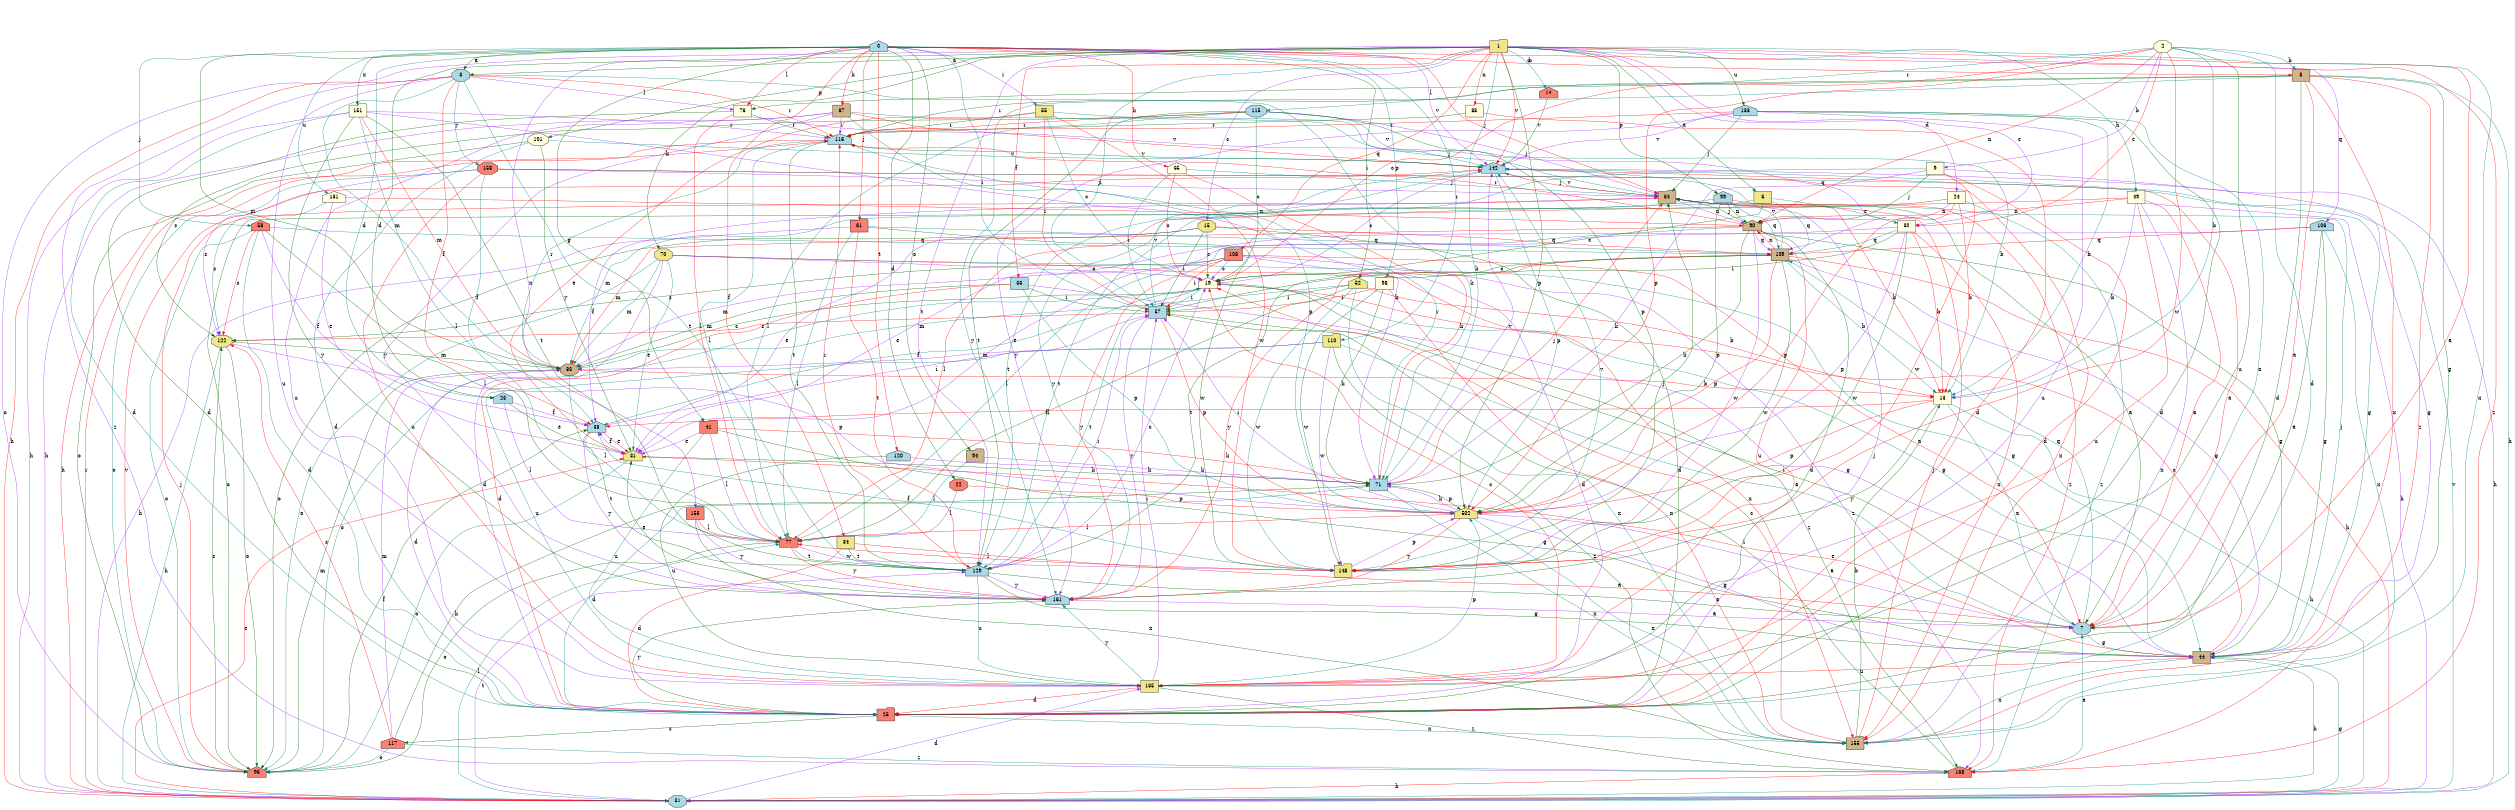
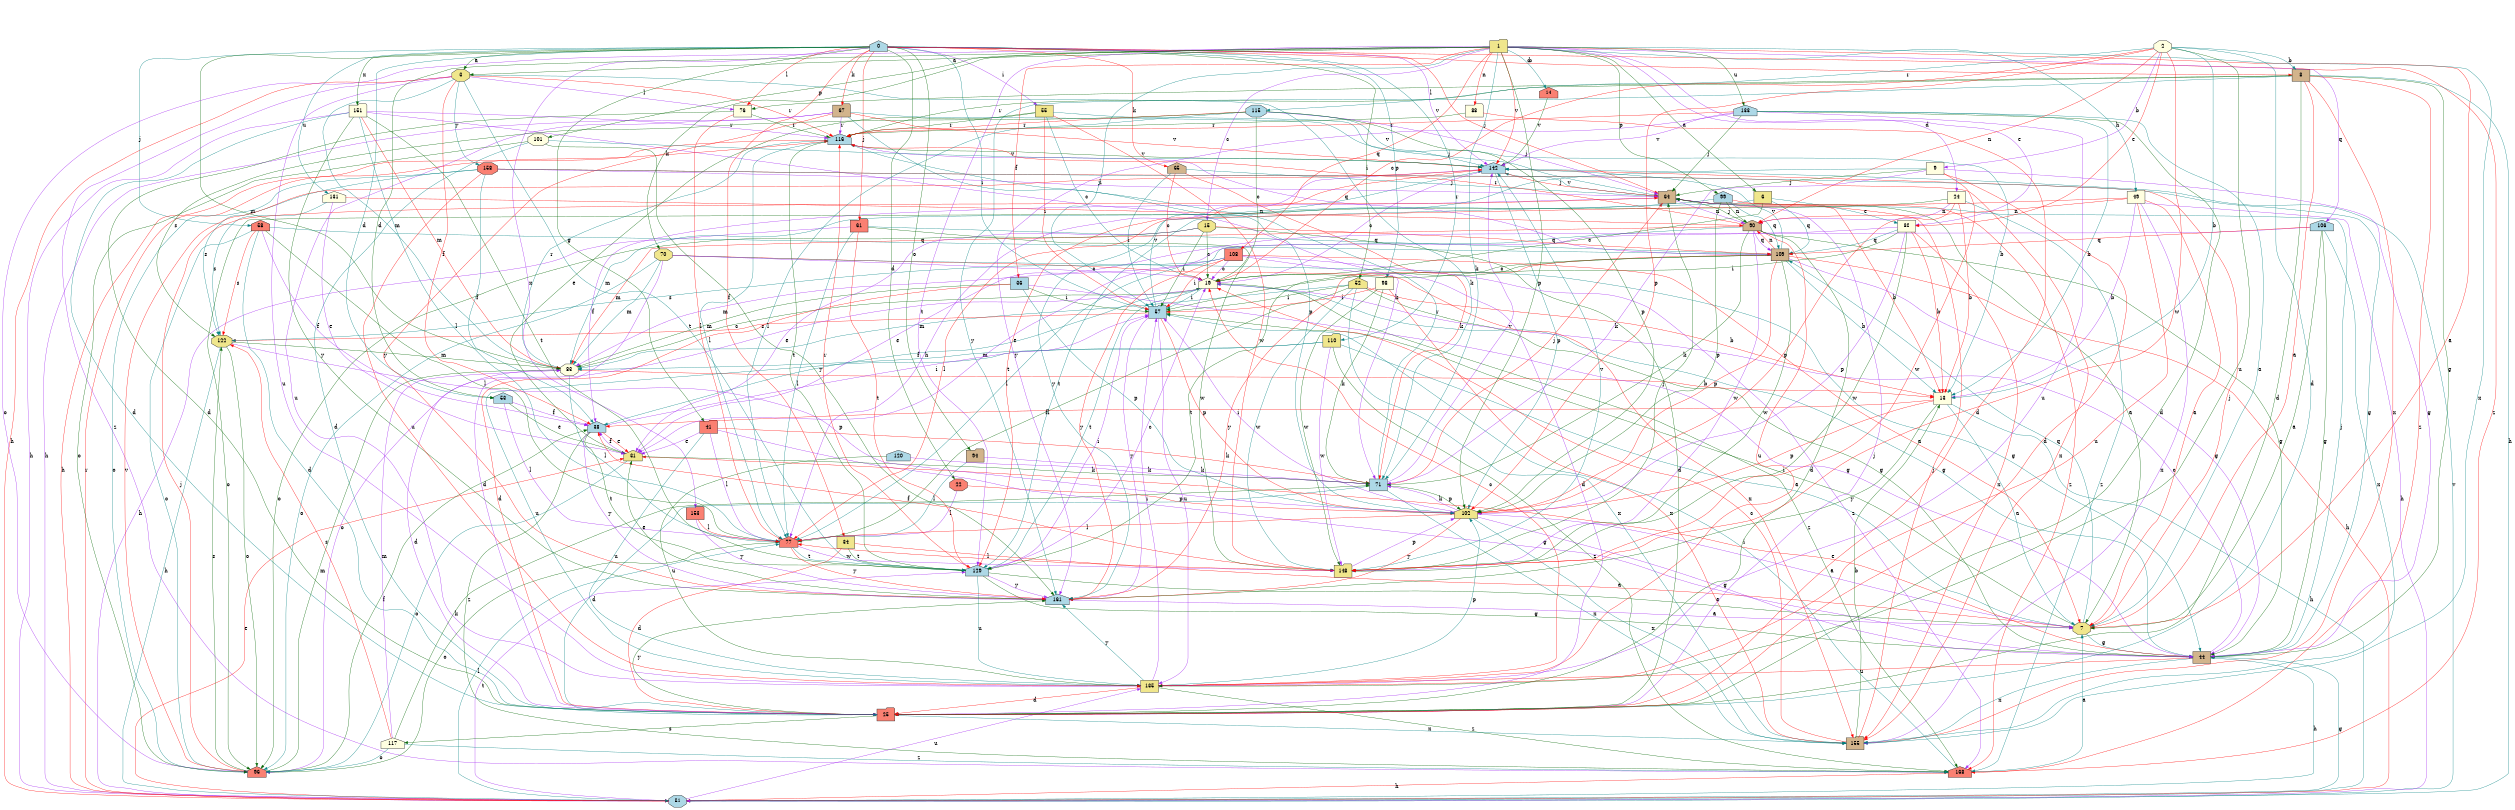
node "3": fillcolor lightblue -> khaki
edge "76" -> "109": now "116" -> "109"
node "65": fillcolor lightyellow -> tan
edge "158" -> "122": color purple -> teal
edge "55" -> "31": color red -> darkgreen
edge "9" -> "90": now "9" -> "64"
edge "142" -> "129": color teal -> red
edge "115" -> "129": removed, label "t"
edge "0" -> "120": removed, label "t"
edge "108" -> "122": color darkgreen -> teal
edge "101" -> "31": now "101" -> "161"
edge "70" -> "31": removed, label "e"
edge "110" -> "83": color purple -> teal
edge "19" -> "96": color teal -> purple
node "83": fillcolor tan -> lightyellow
edge "44" -> "19": color red -> purple
node "23": label "23" -> "53"
edge "142" -> "7": label "a" -> "j"
edge "67" -> "161": color purple -> red
edge "52" -> "44": added, label "g"
edge "168" -> "57": color darkgreen -> teal
edge "57" -> "135": added, label "u"
edge "148" -> "38": color teal -> red
node "502": label "502" -> "102"
edge "41" -> "44": color darkgreen -> purple
node "7": fillcolor lightblue -> khaki
edge "153" -> "155": removed, label "x"
node "117": fillcolor salmon -> lightyellow
edge "51" -> "135": label "d" -> "u"
edge "38" -> "168": added, label "z"
edge "142" -> "51": now "142" -> "77"
